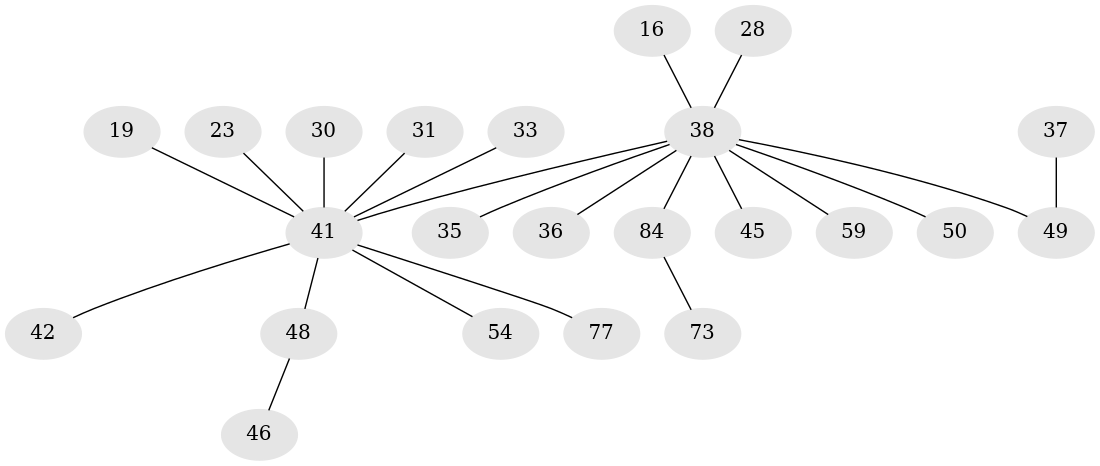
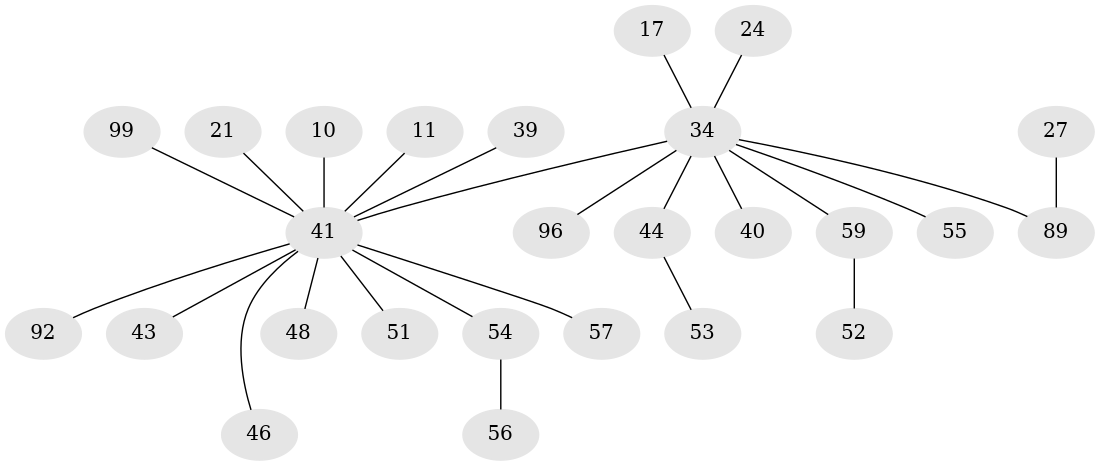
node "16": label "16" -> "17"
node "28": label "28" -> "24"
node "19": label "19" -> "99"
node "23": label "23" -> "21"
node "30": label "30" -> "10"
node "31": label "31" -> "11"
node "33": label "33" -> "39"
node "38": label "38" -> "34"
node "37": label "37" -> "27"
node "35": removed
node "36": label "36" -> "96"
node "84": label "84" -> "44"
node "45": label "45" -> "40"
node "50": label "50" -> "55"
node "49": label "49" -> "89"
node "42": label "42" -> "92"
node "43": added
node "51": added
node "77": label "77" -> "57"
node "73": label "73" -> "53"
node "52": added
edge "48" -- "46": now "41" -- "46"
node "56": added
